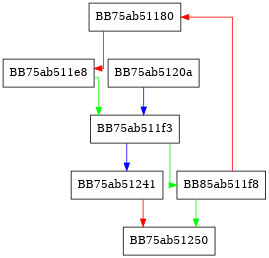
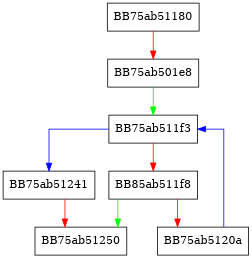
edge "BB85ab511f8" -> "BB75ab51180": now "BB85ab511f8" -> "BB75ab5120a"
node "BB75ab511e8": label "BB75ab511e8" -> "BB75ab501e8"
edge "BB75ab511f3" -> "BB85ab511f8": color green -> red
